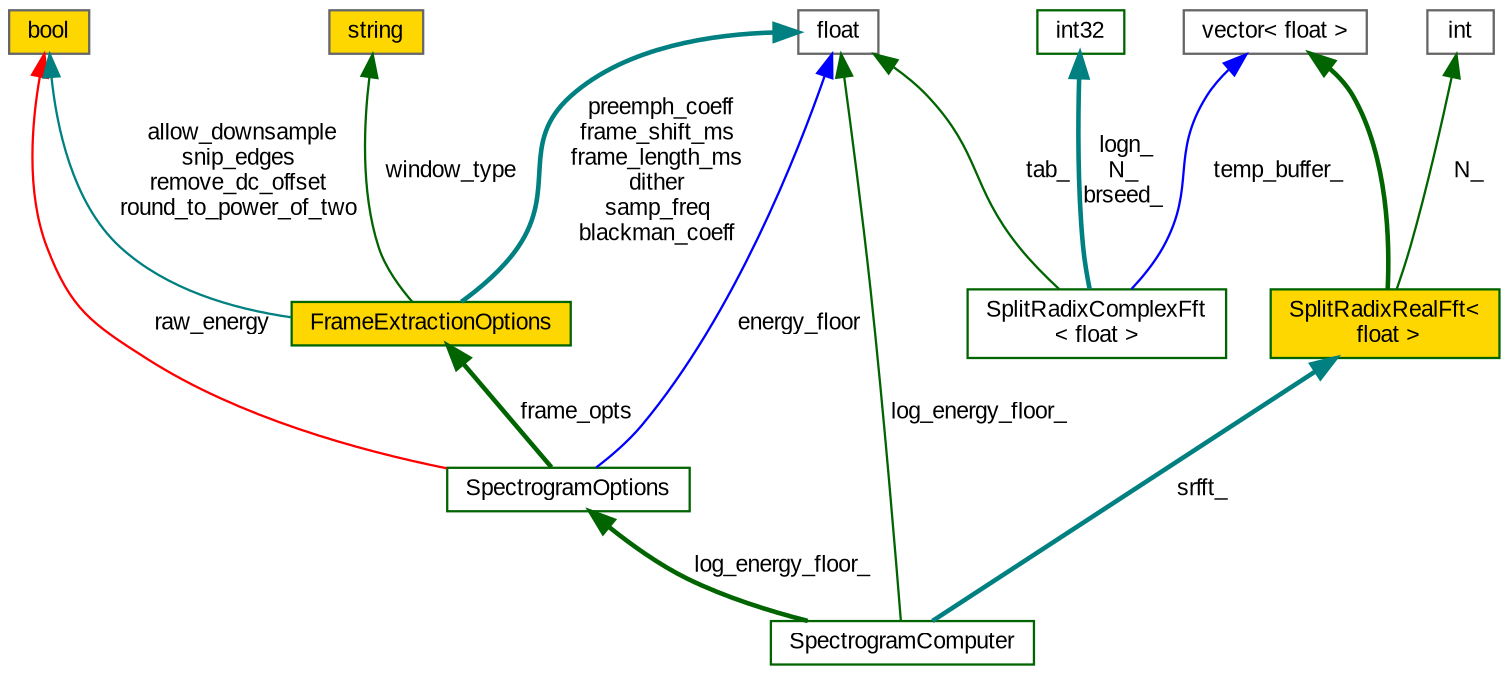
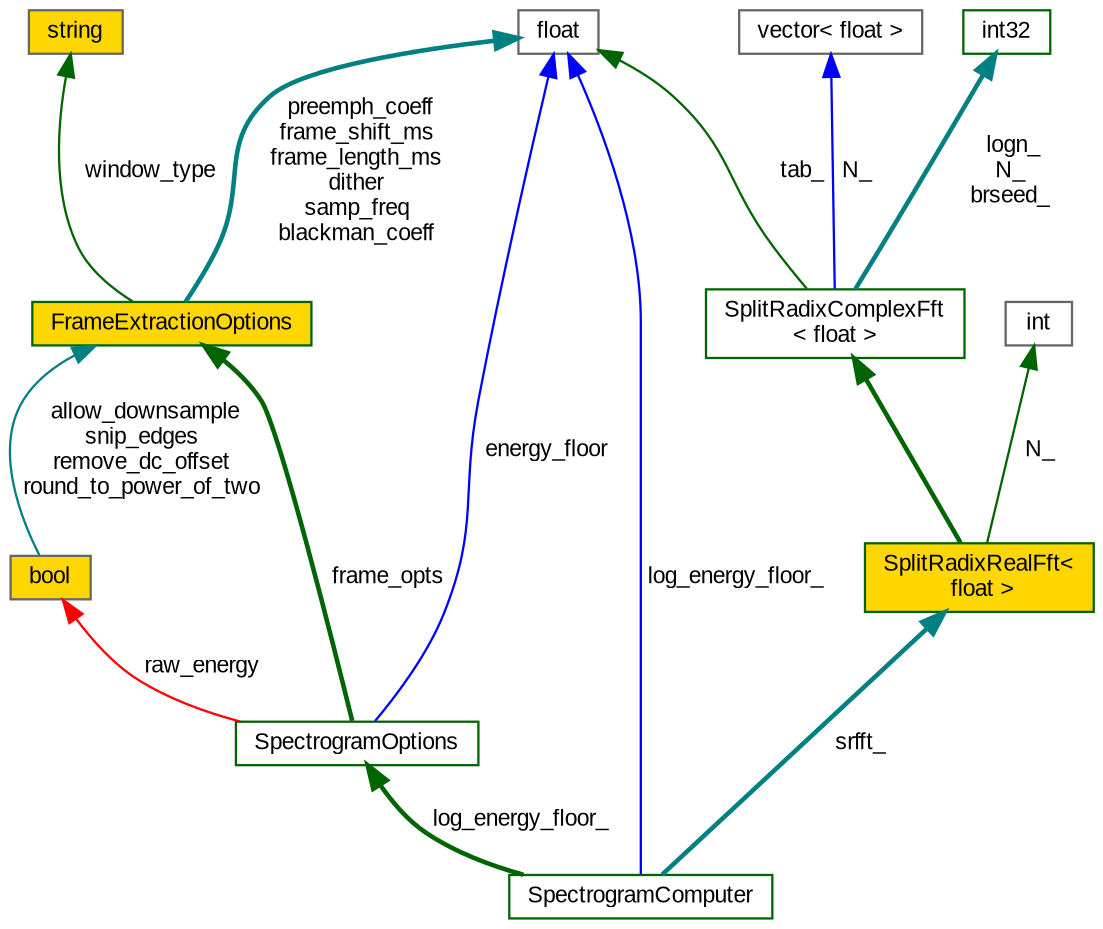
edge "SplitRadixComplexFft < float >" -> "vector< float >": label " temp_buffer_" -> " N_"
edge "SplitRadixRealFft< float >" -> "vector< float >": now "SplitRadixRealFft< float >" -> "SplitRadixComplexFft < float >"
edge "FrameExtractionOptions" -> "bool": reversed
edge "SpectrogramComputer" -> "float": color darkgreen -> blue
